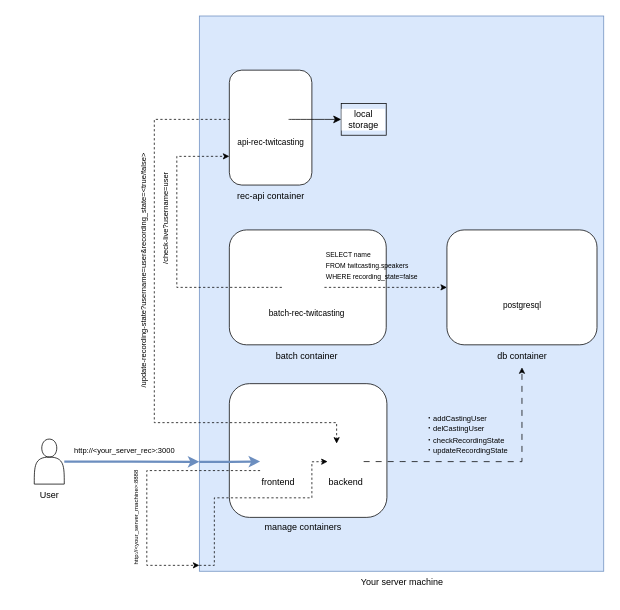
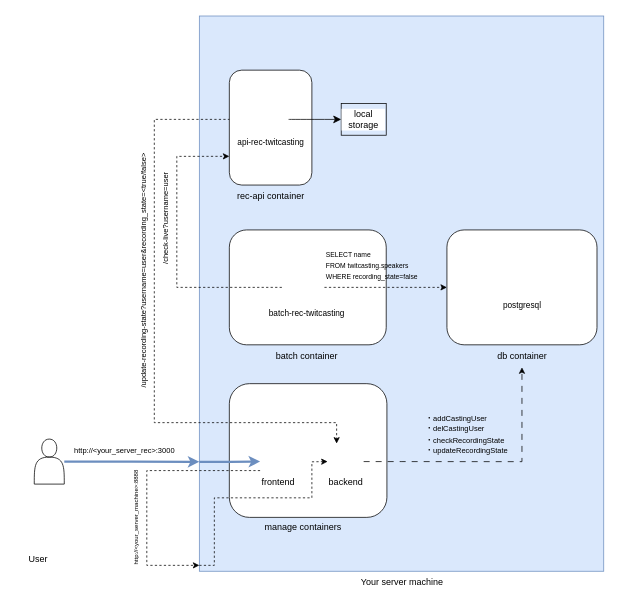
node "User": moved (49, 495) -> (38, 559)
